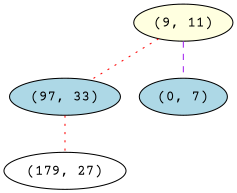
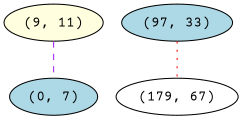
edge "(9, 11)" -- "(97, 33)": removed
node "(179, 27)": label "(179, 27)" -> "(179, 67)"
